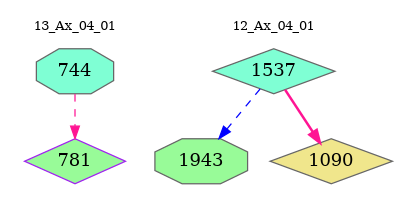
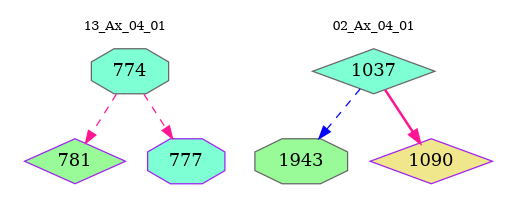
cluster "12_Ax_04_01": label "12_Ax_04_01" -> "02_Ax_04_01"
node "744": label "744" -> "774"
node "1537": label "1537" -> "1037"
node "777": added
node "1090": color gray40 -> purple
